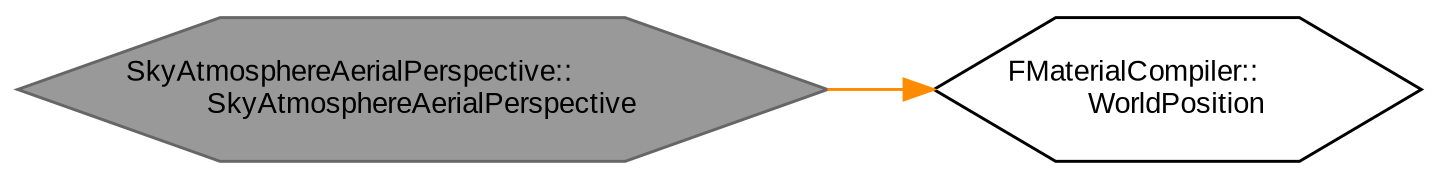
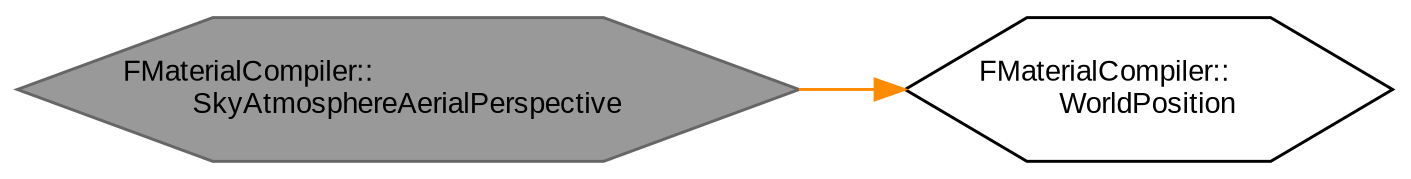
node "SkyAtmosphereAerialPerspective:: SkyAtmosphereAerialPerspective": label "SkyAtmosphereAerialPerspective:: SkyAtmosphereAerialPerspective" -> "FMaterialCompiler:: SkyAtmosphereAerialPerspective"
